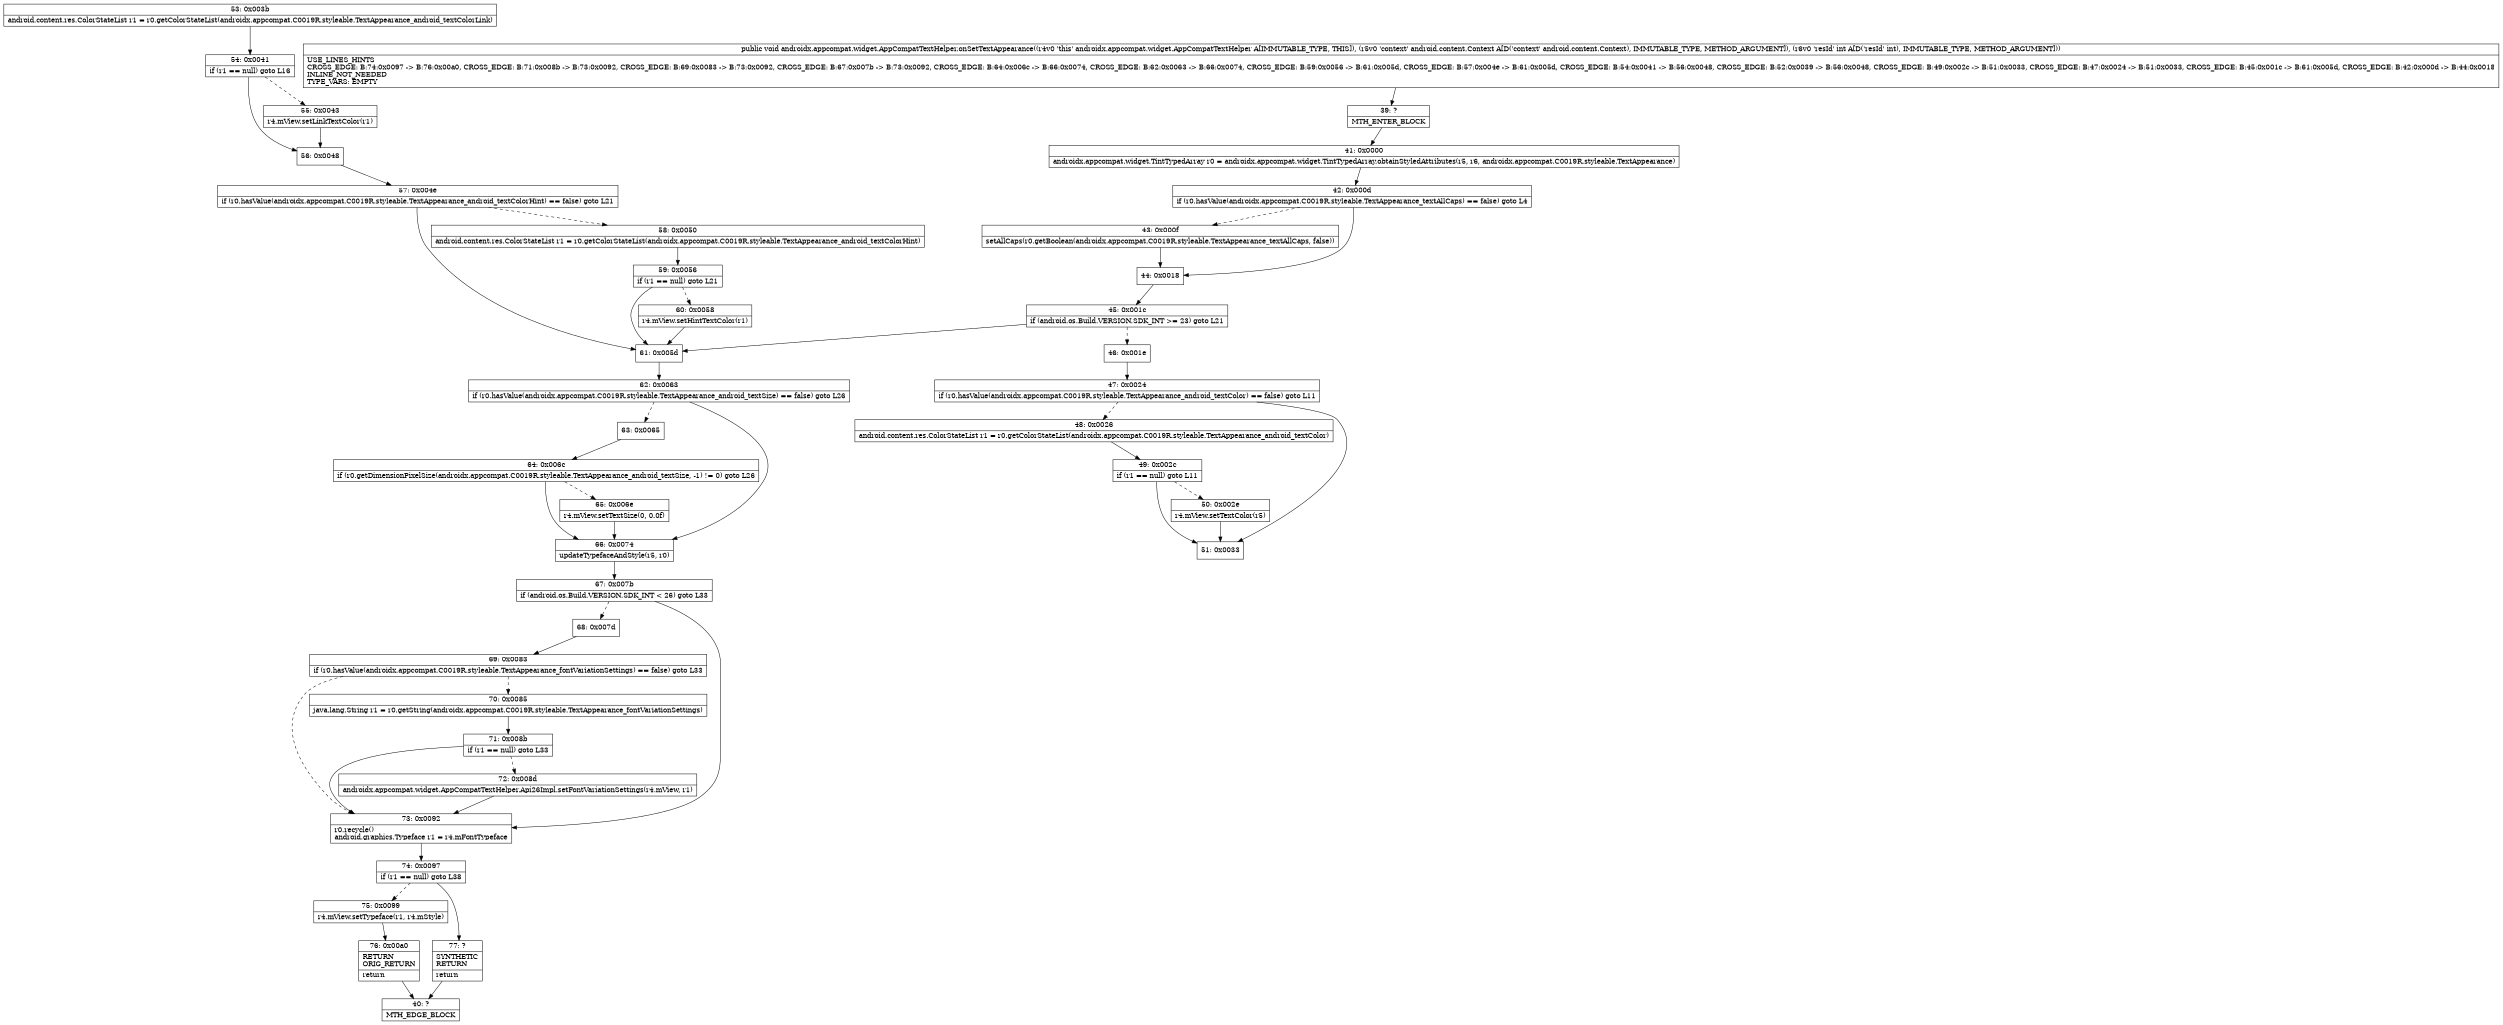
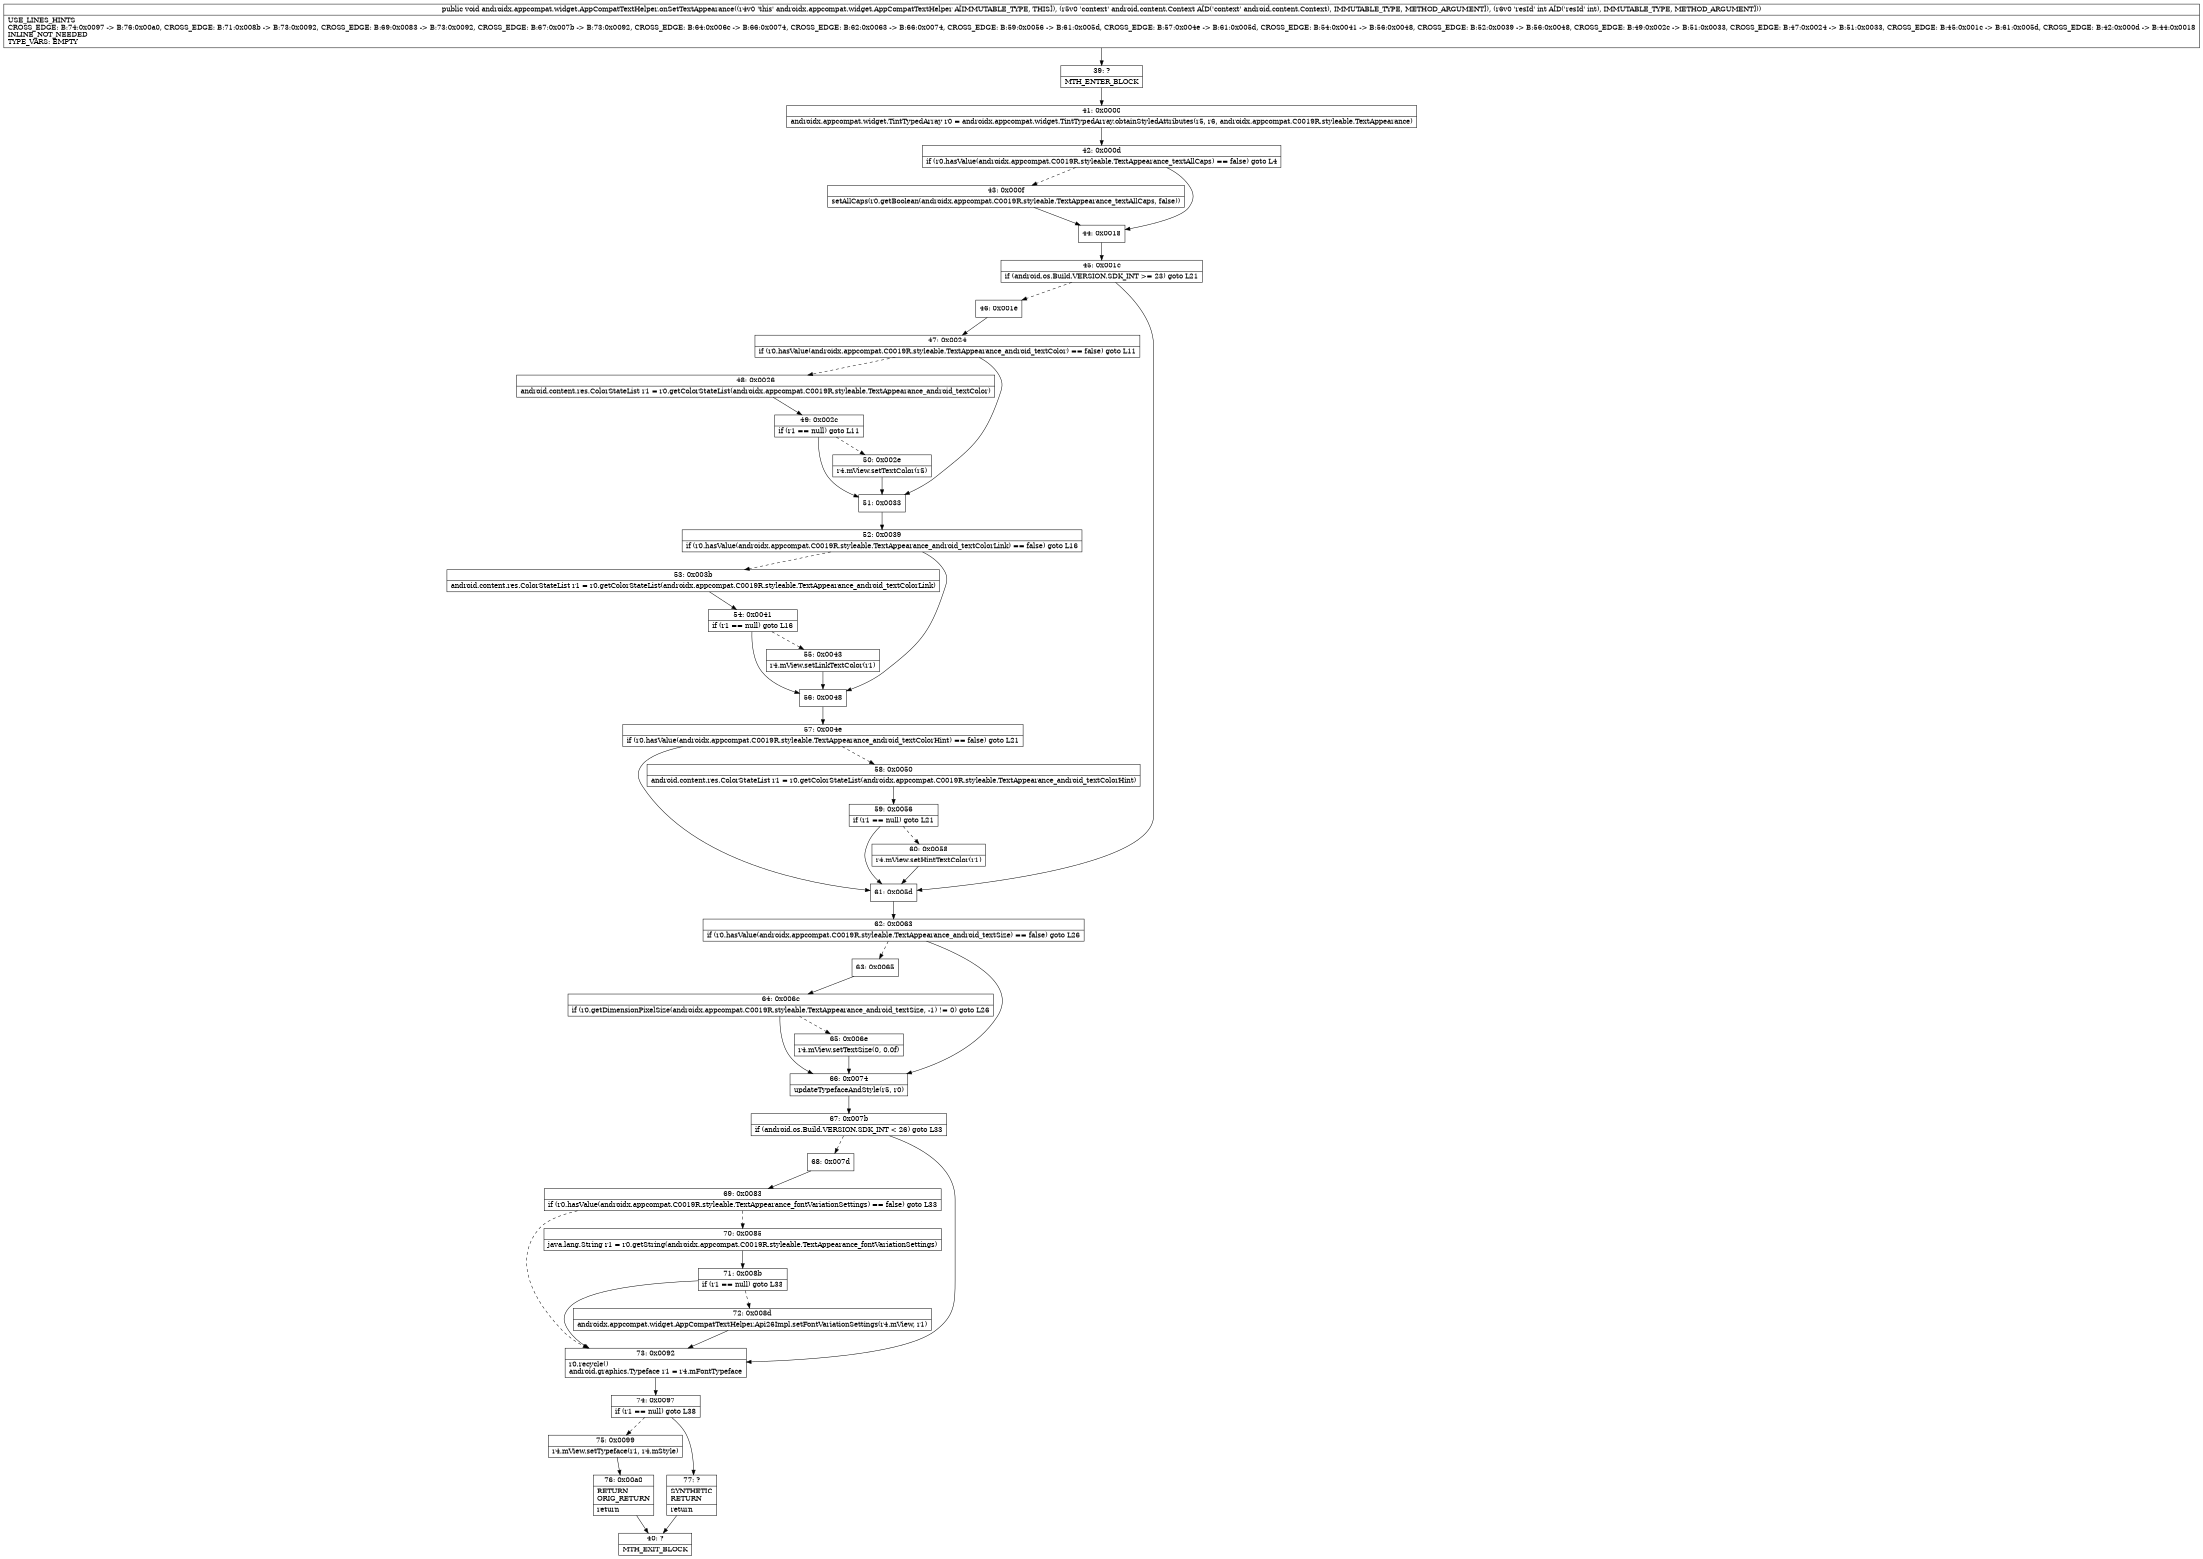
node "52: 0x0039": added
node "40: ?": text "MTH_EDGE_BLOCK" -> "MTH_EXIT_BLOCK"
